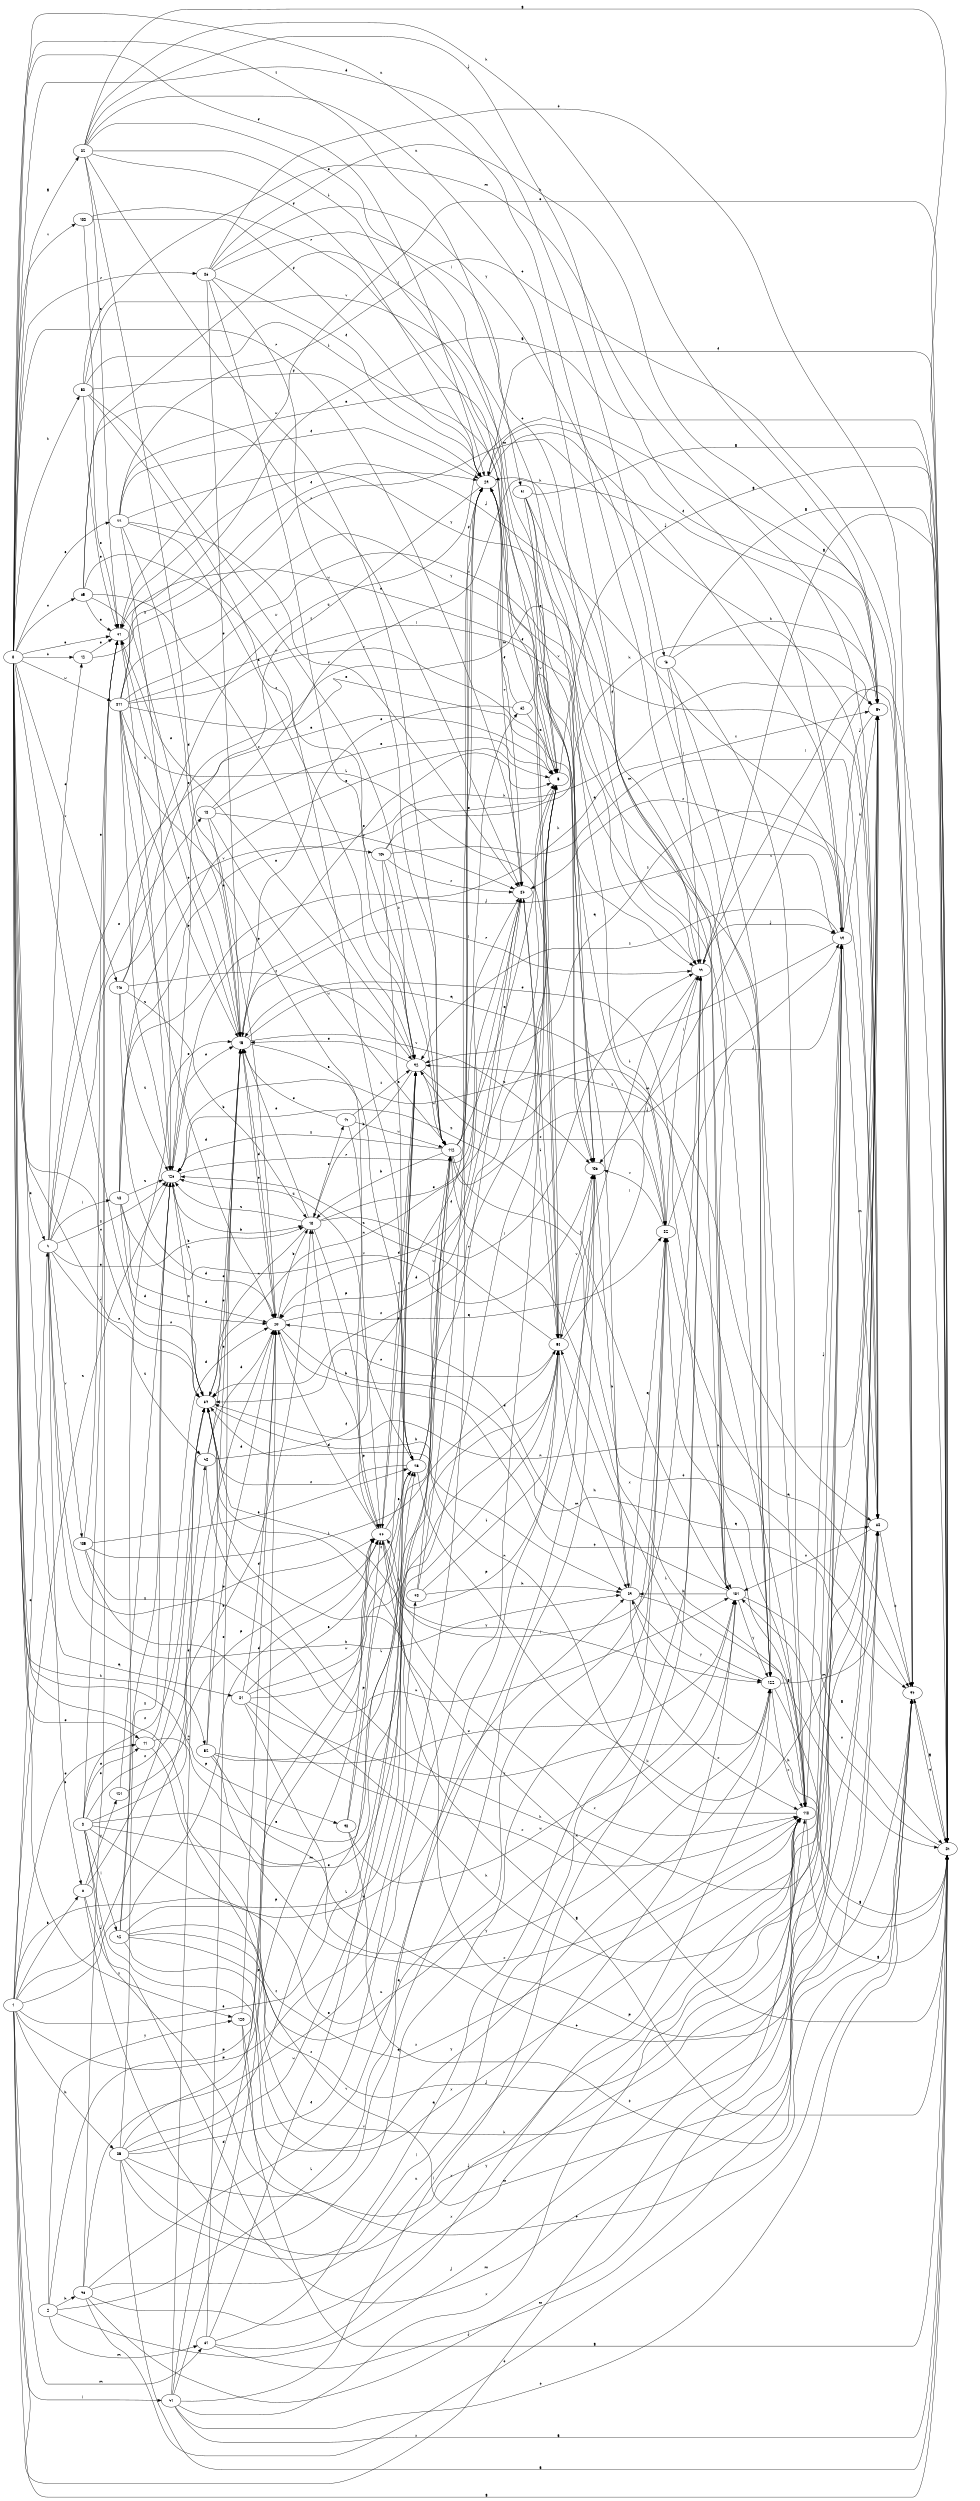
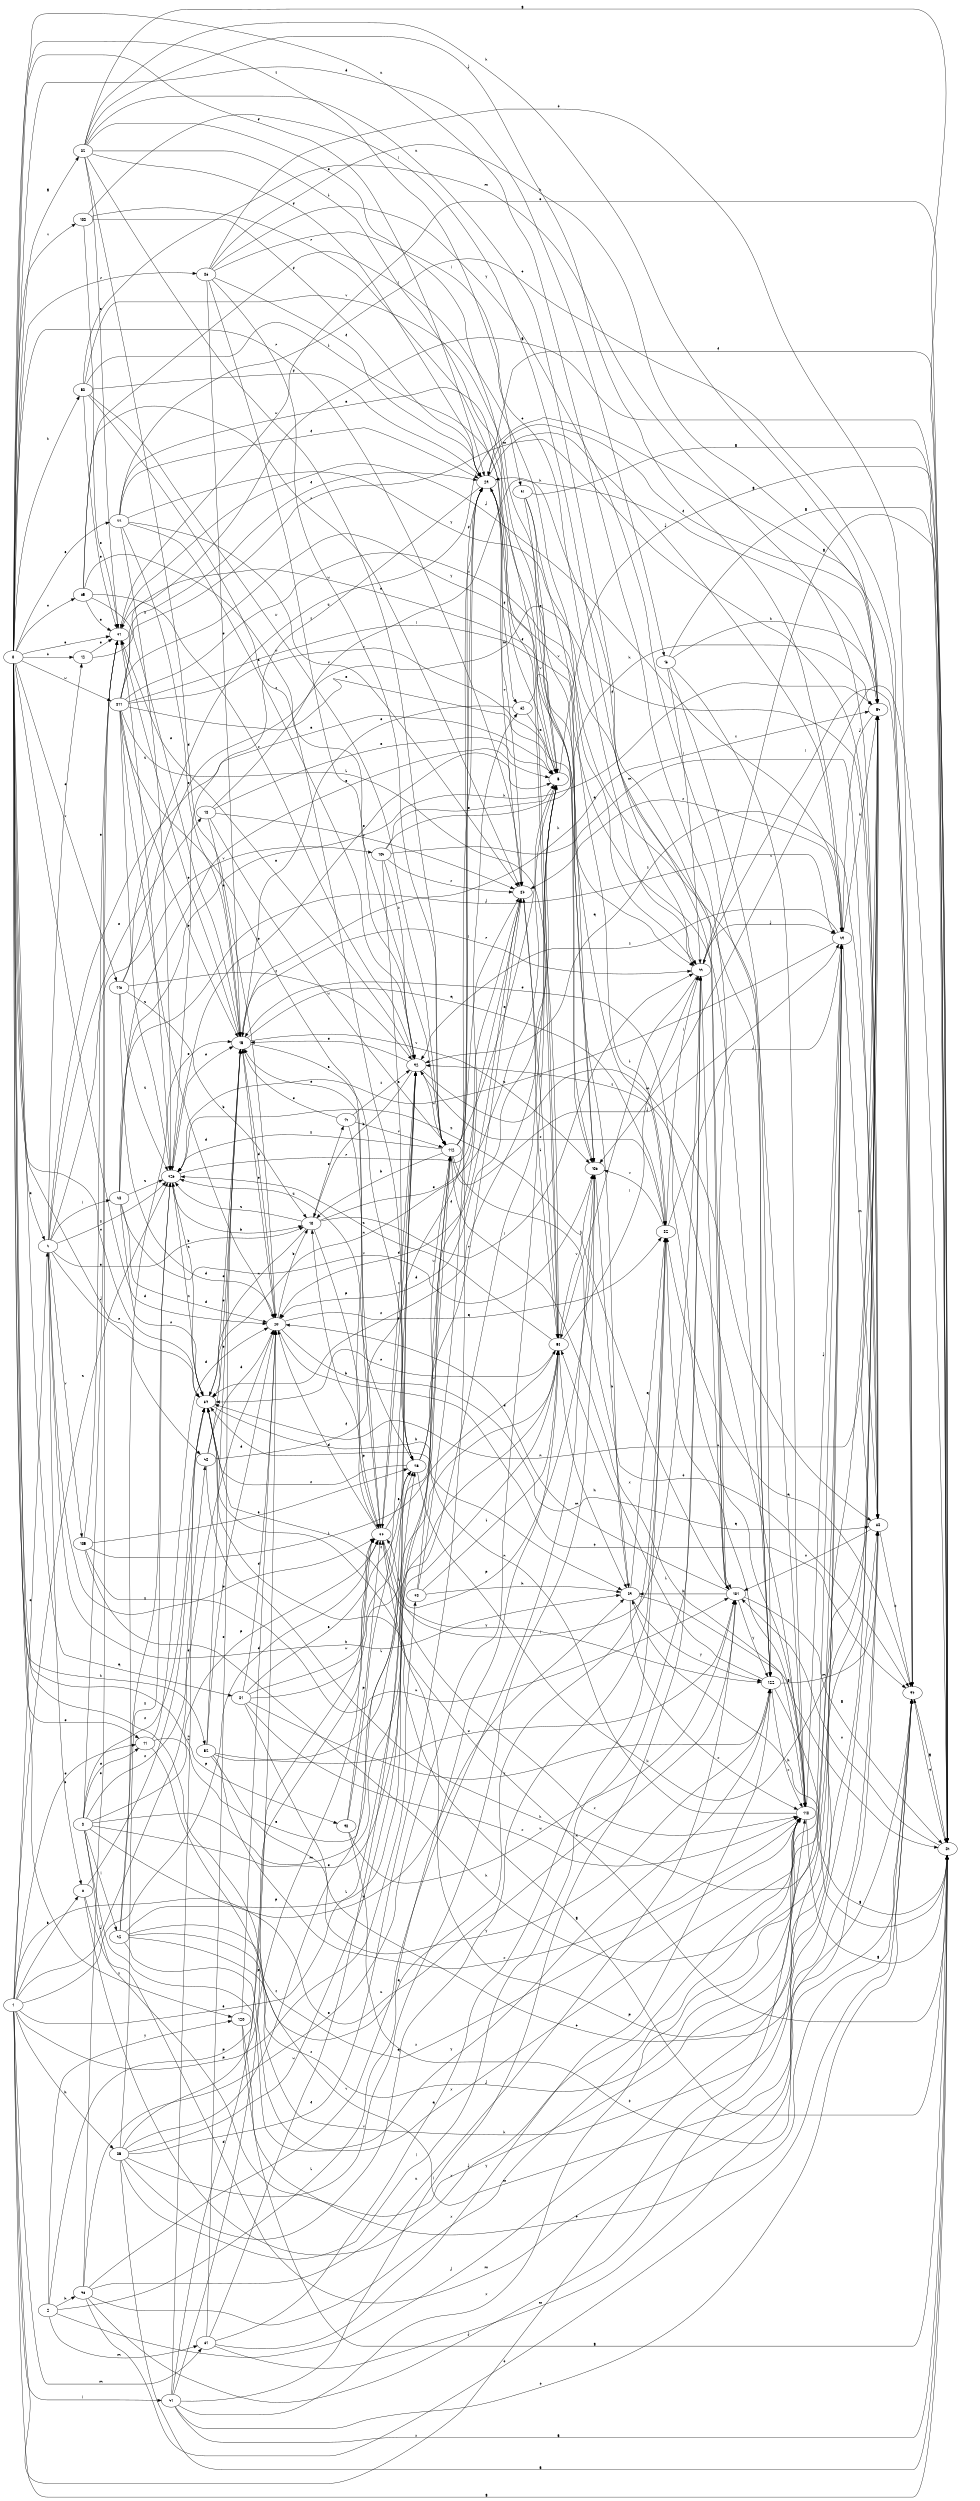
edge "62" -> "29": reversed
edge "91" -> "44": now "103" -> "44"
edge "14" -> "112": label "w" -> "r"
edge "10" -> "15": now "77" -> "15"
node "126": label "126" -> "726"
node "121": removed
